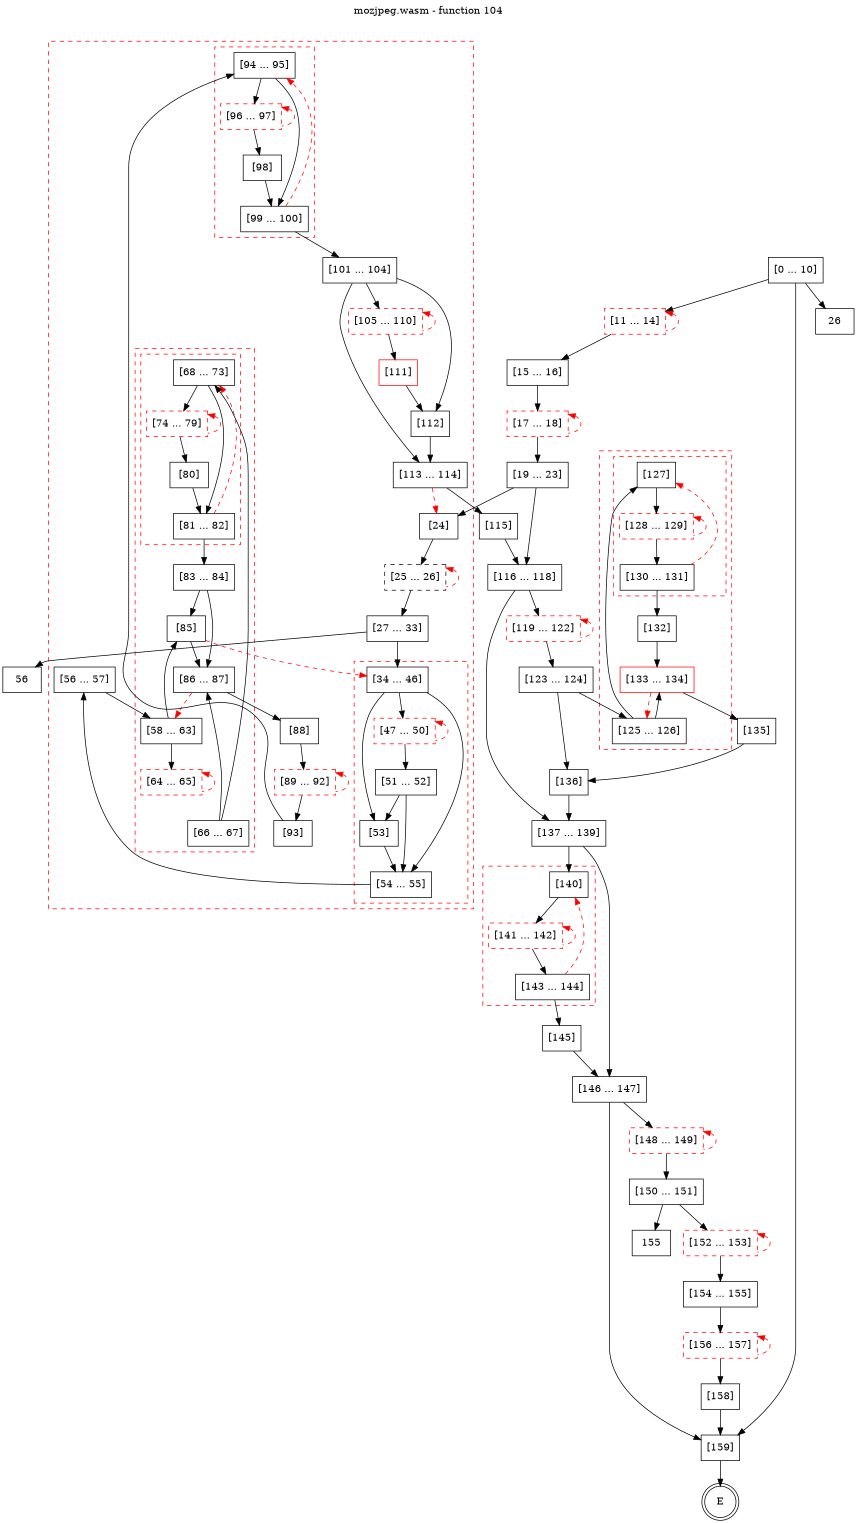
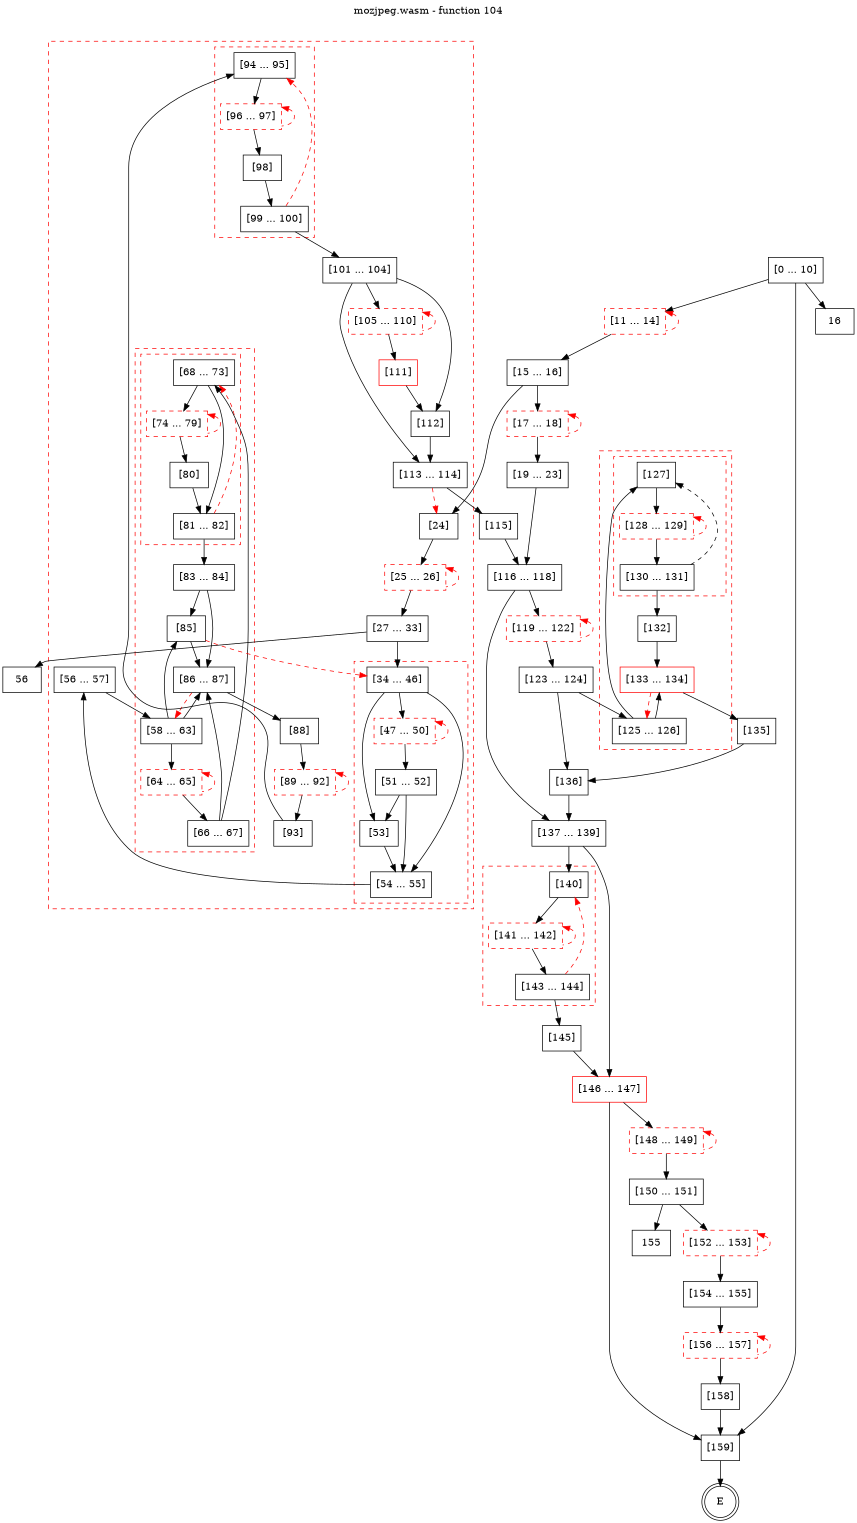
edge "[94 ... 95]" -> "[99 ... 100]": removed
node "26": label "26" -> "16"
edge "[19 ... 23]" -> "[24]": now "[15 ... 16]" -> "[24]"
edge "[130 ... 131]" -> "[127]": color red -> black
node "[25 ... 26]": color black -> red
edge "[58 ... 63]" -> "[86 ... 87]": added
edge "[64 ... 65]" -> "[66 ... 67]": added
node "[146 ... 147]": color black -> red
